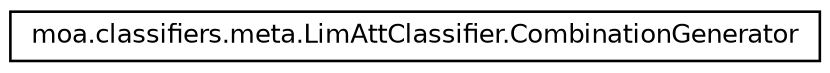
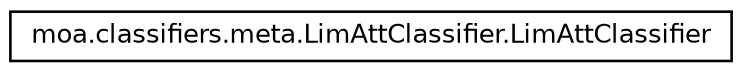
node "moa.classifiers.meta.LimAttClassifier.CombinationGenerator": label "moa.classifiers.meta.LimAttClassifier.CombinationGenerator" -> "moa.classifiers.meta.LimAttClassifier.LimAttClassifier"
